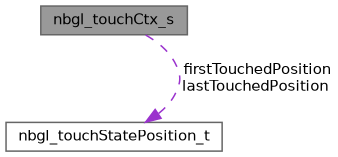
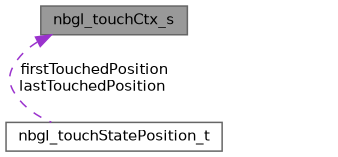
edge "nbgl_touchCtx_s" -> "nbgl_touchStatePosition_t": reversed
